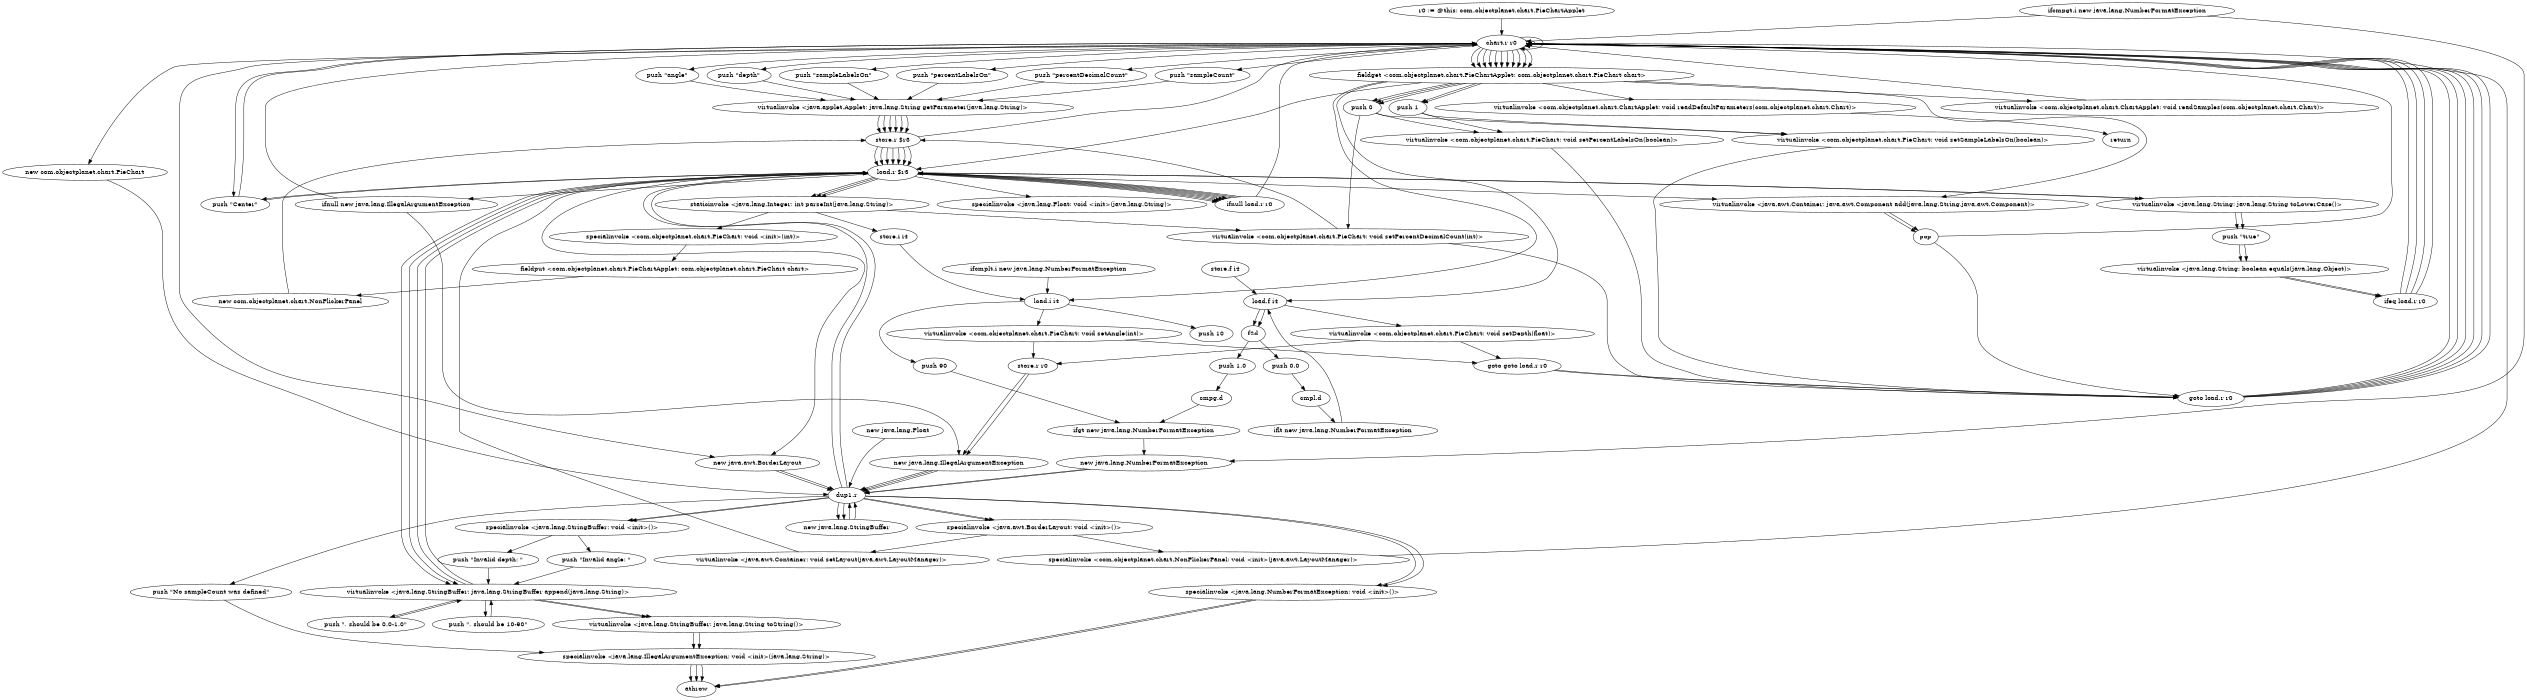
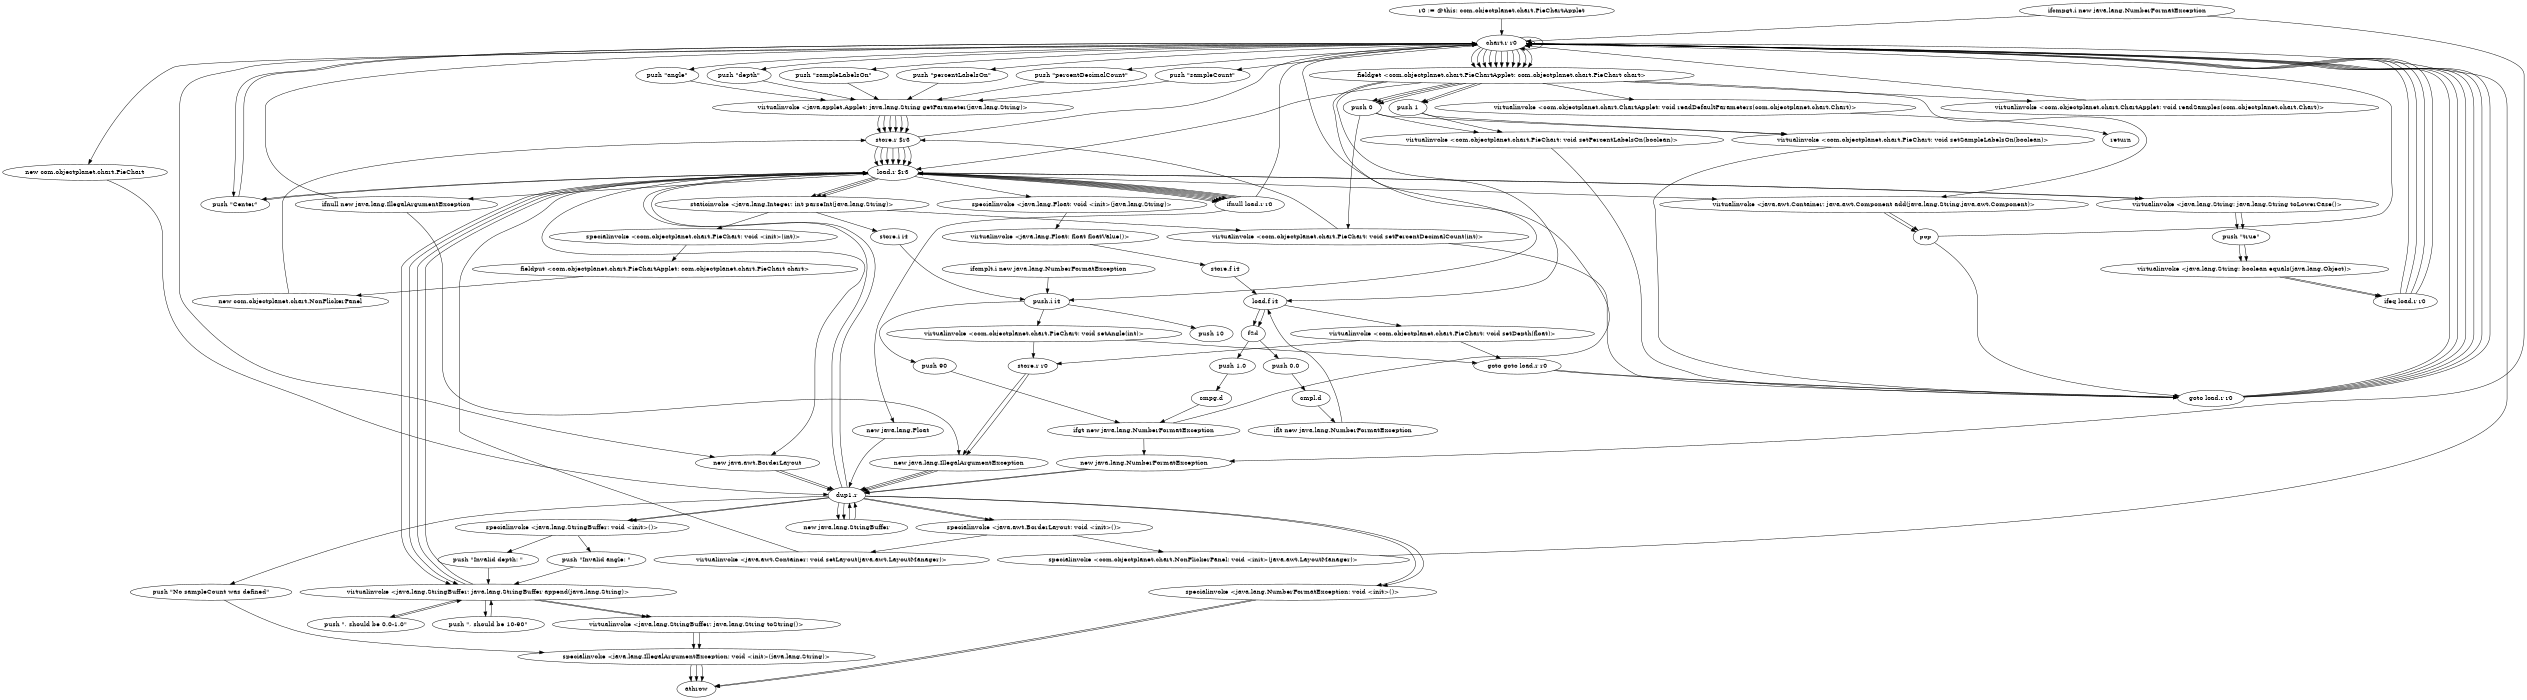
edge "ifnull load.r r0" -> "new java.lang.Float": added
node "virtualinvoke <java.lang.Float: float floatValue()>": added
edge "ifgt new java.lang.NumberFormatException" -> "chart.r r0": added
node "load.i i4": label "load.i i4" -> "push.i i4"
